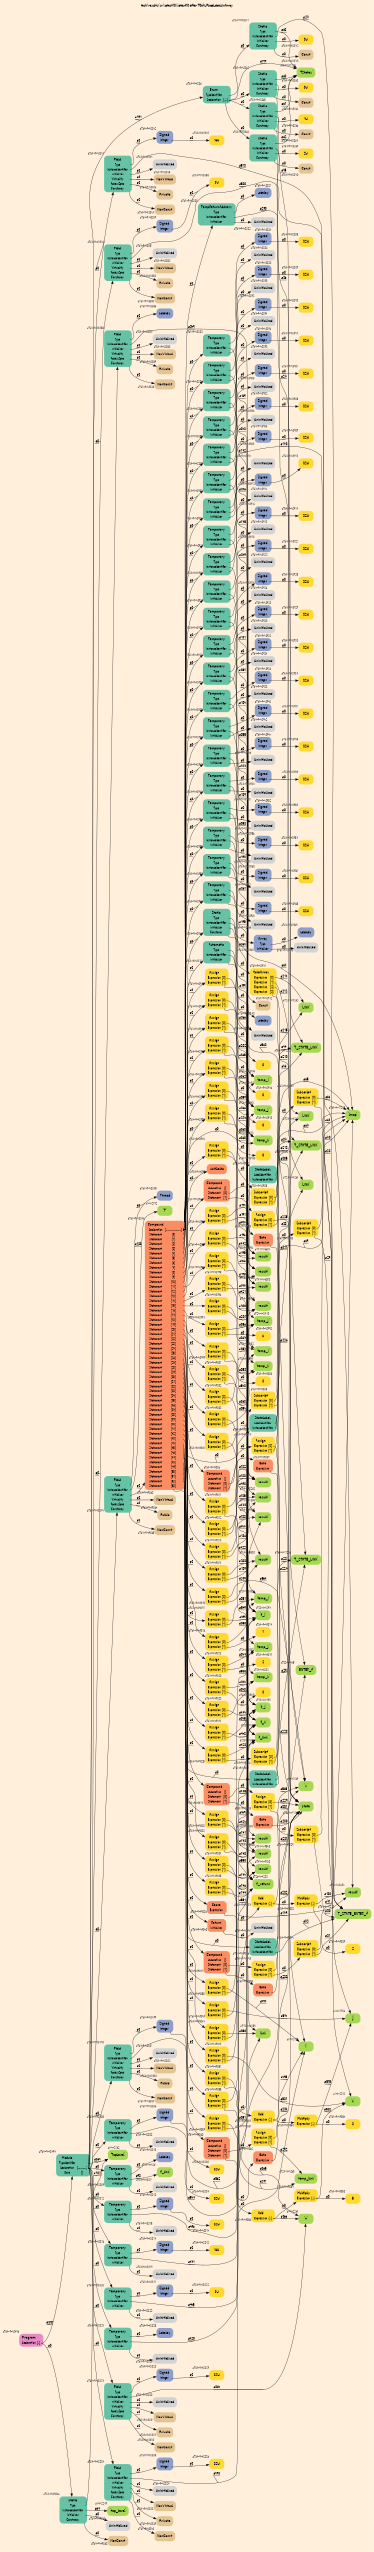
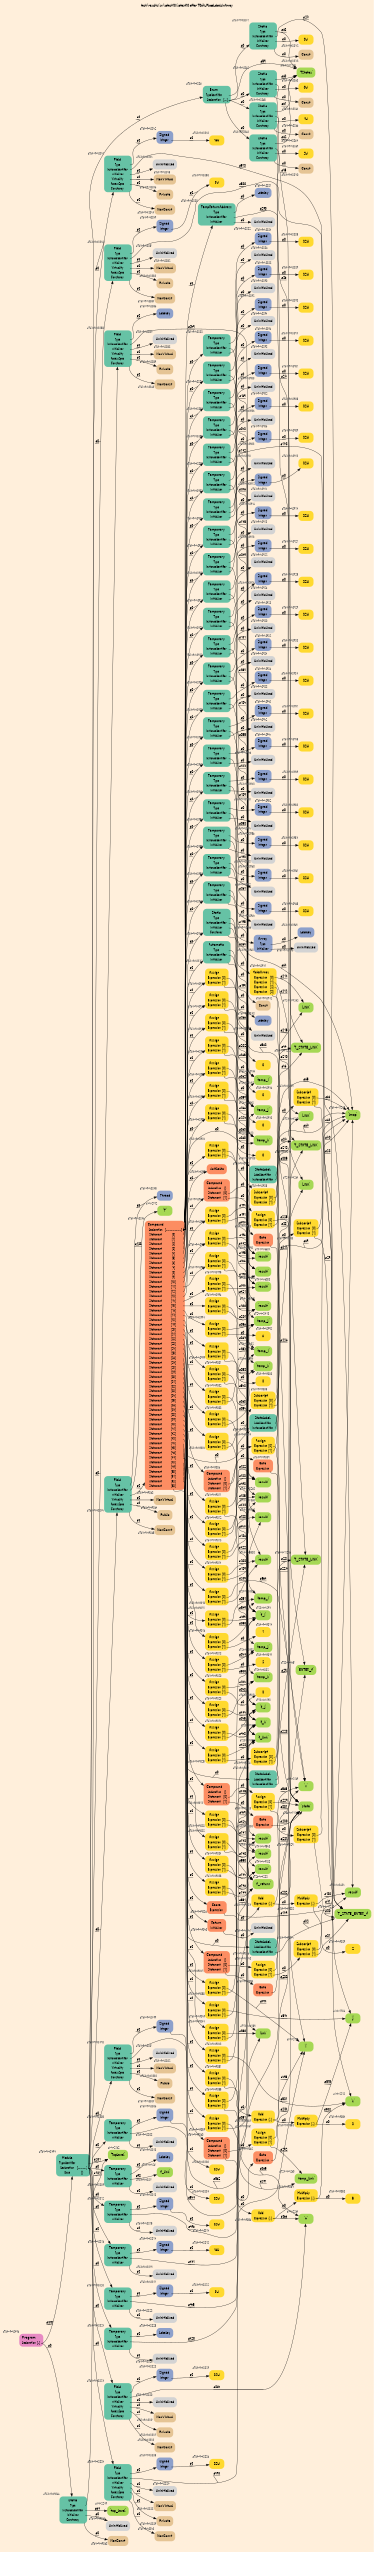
edge "Enum" -> "'TStates'": label "#199" -> "#59"
edge "Module" -> "Enum": label "#291" -> "#0"
edge "Module" -> "'TopLevel'": label "#364" -> "#231"
